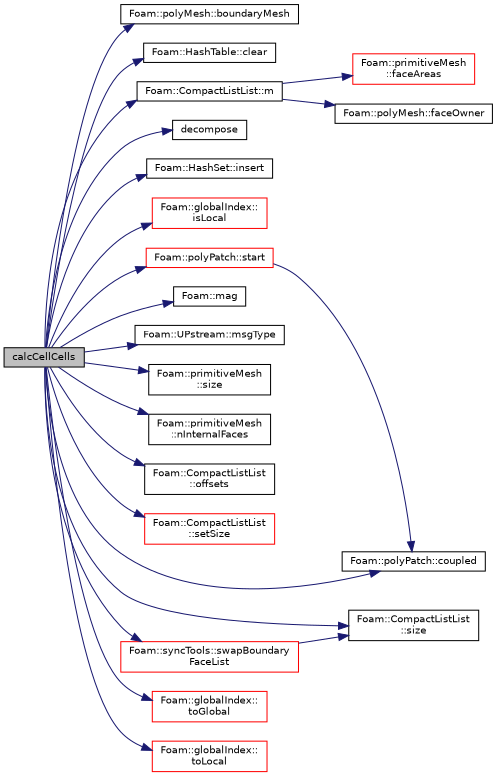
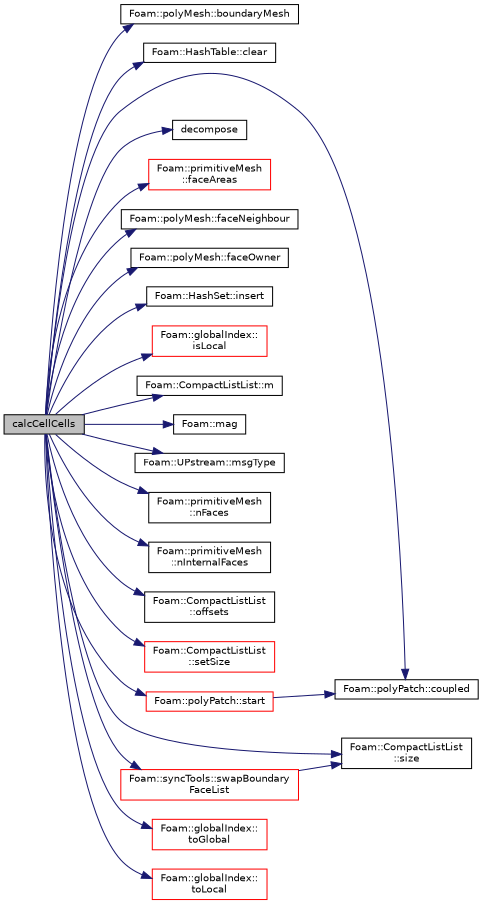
edge "Foam::CompactListList::m" -> "Foam::primitiveMesh ::faceAreas": now "calcCellCells" -> "Foam::primitiveMesh ::faceAreas"
edge "Foam::CompactListList::m" -> "Foam::polyMesh::faceOwner": now "calcCellCells" -> "Foam::polyMesh::faceOwner"
node "Foam::polyMesh::faceNeighbour": added
node "Foam::primitiveMesh ::size": label "Foam::primitiveMesh ::size" -> "Foam::primitiveMesh ::nFaces"
